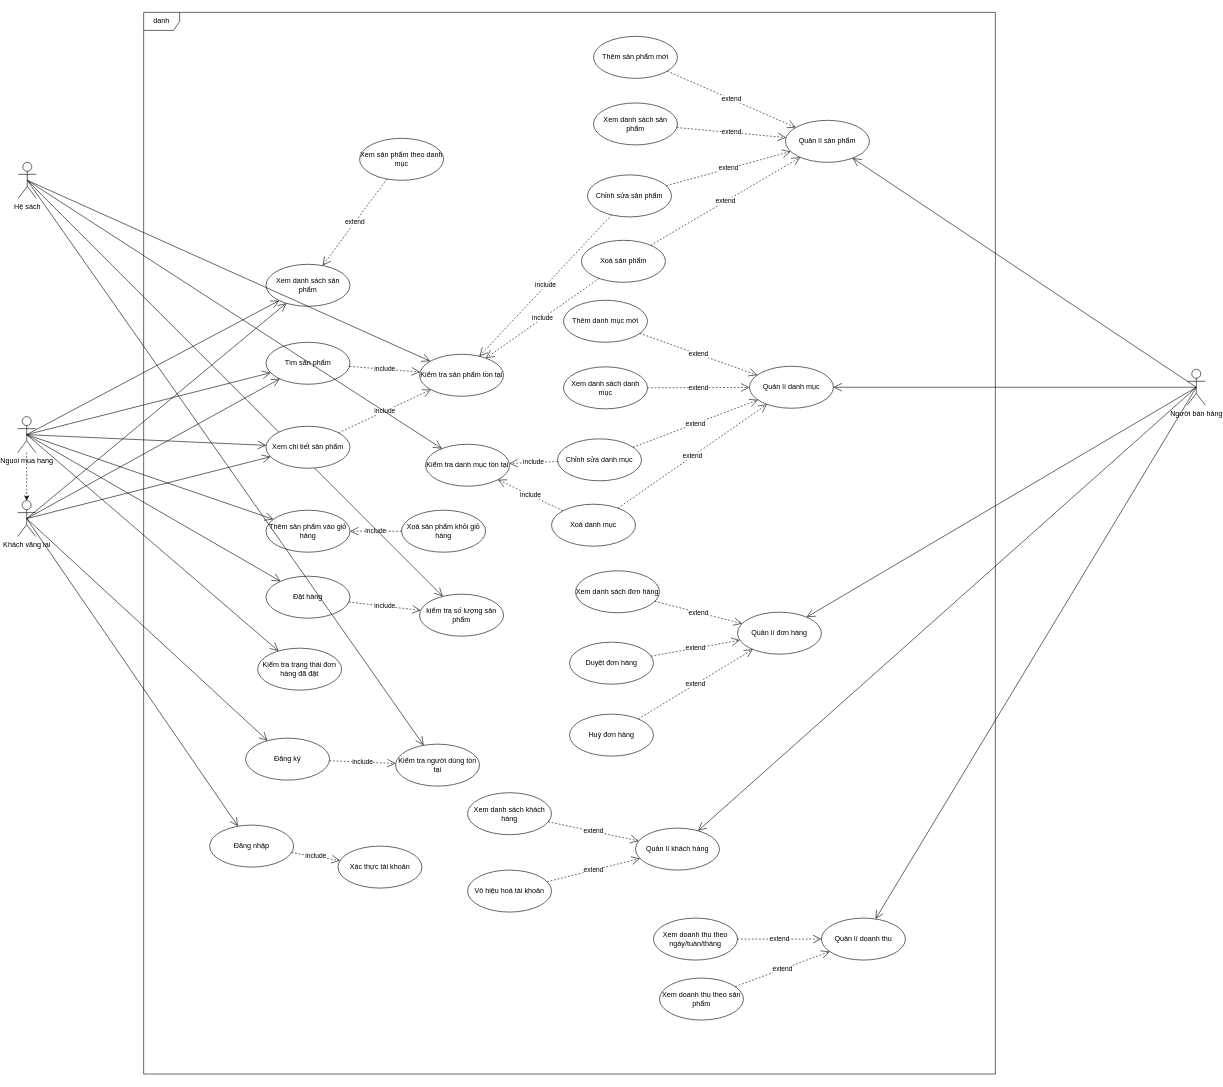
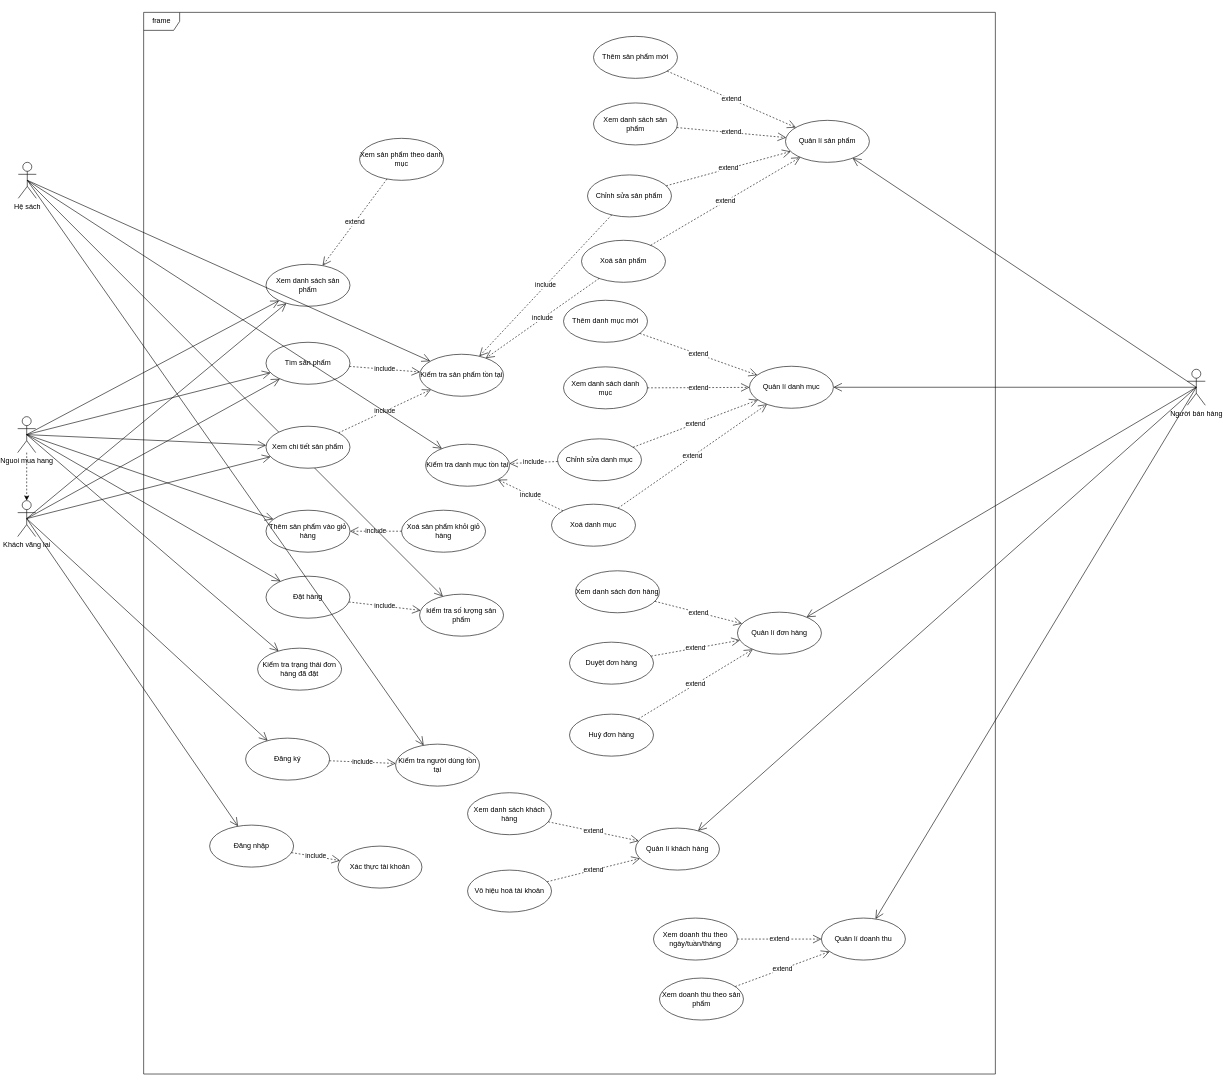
node "danh": label "danh" -> "frame"
